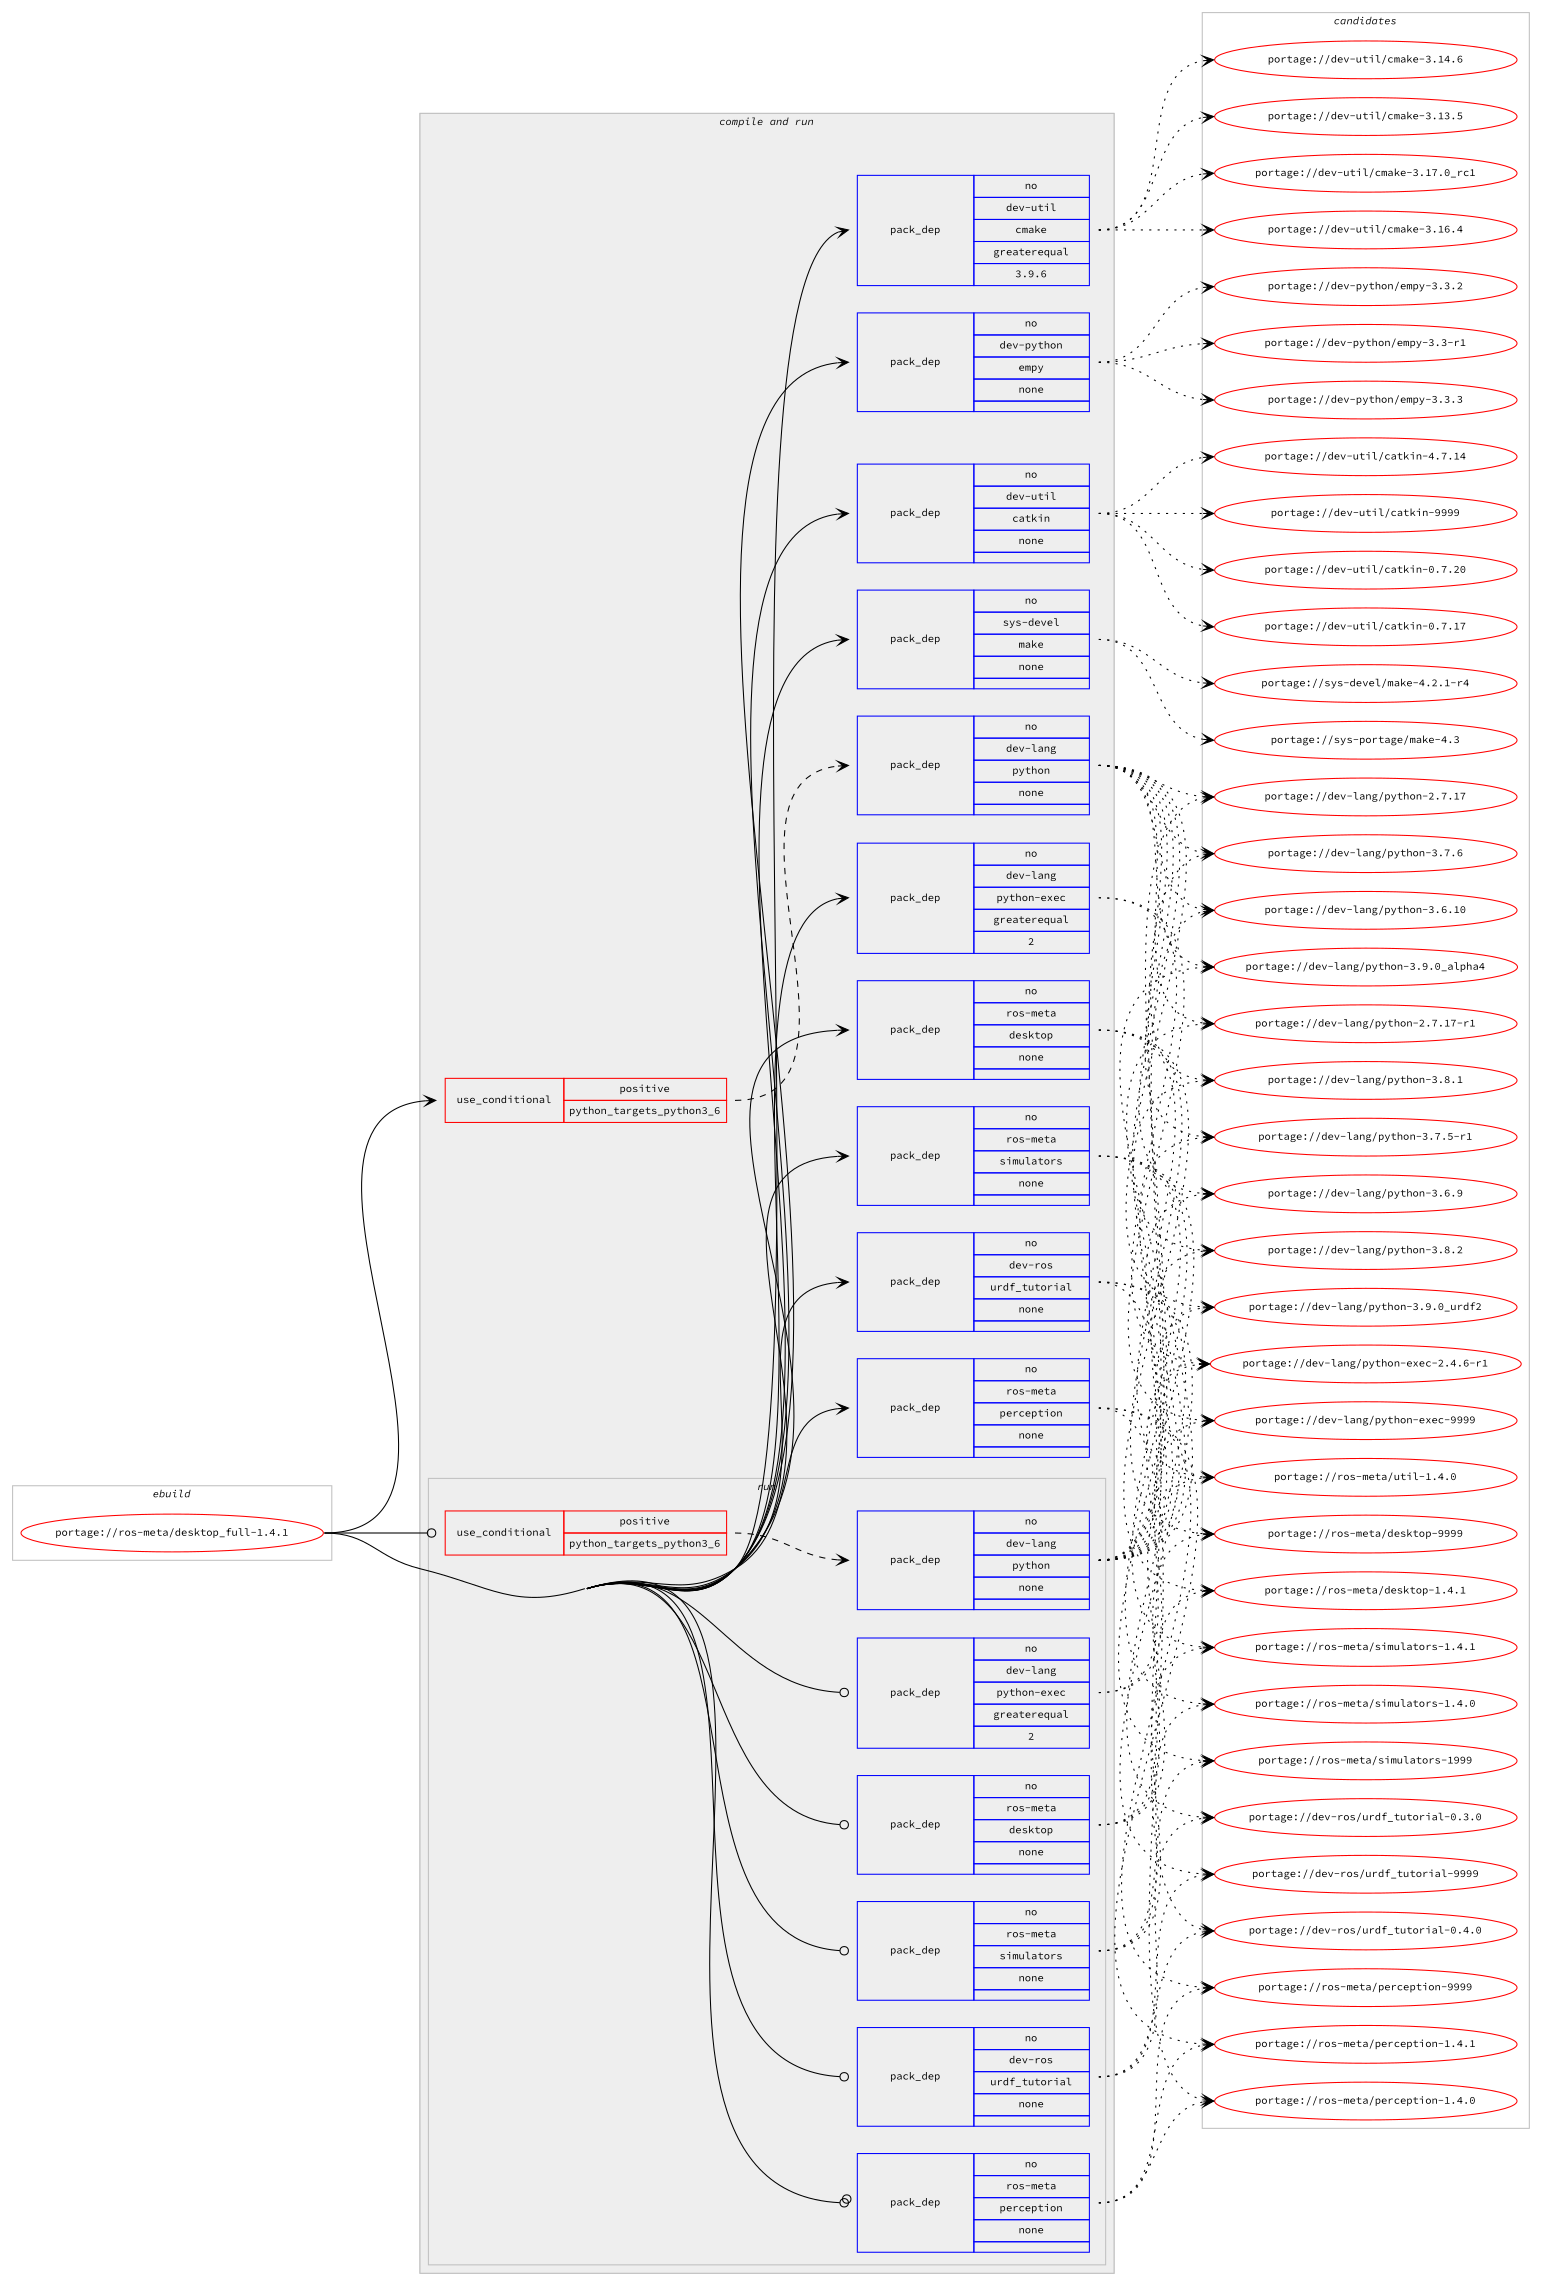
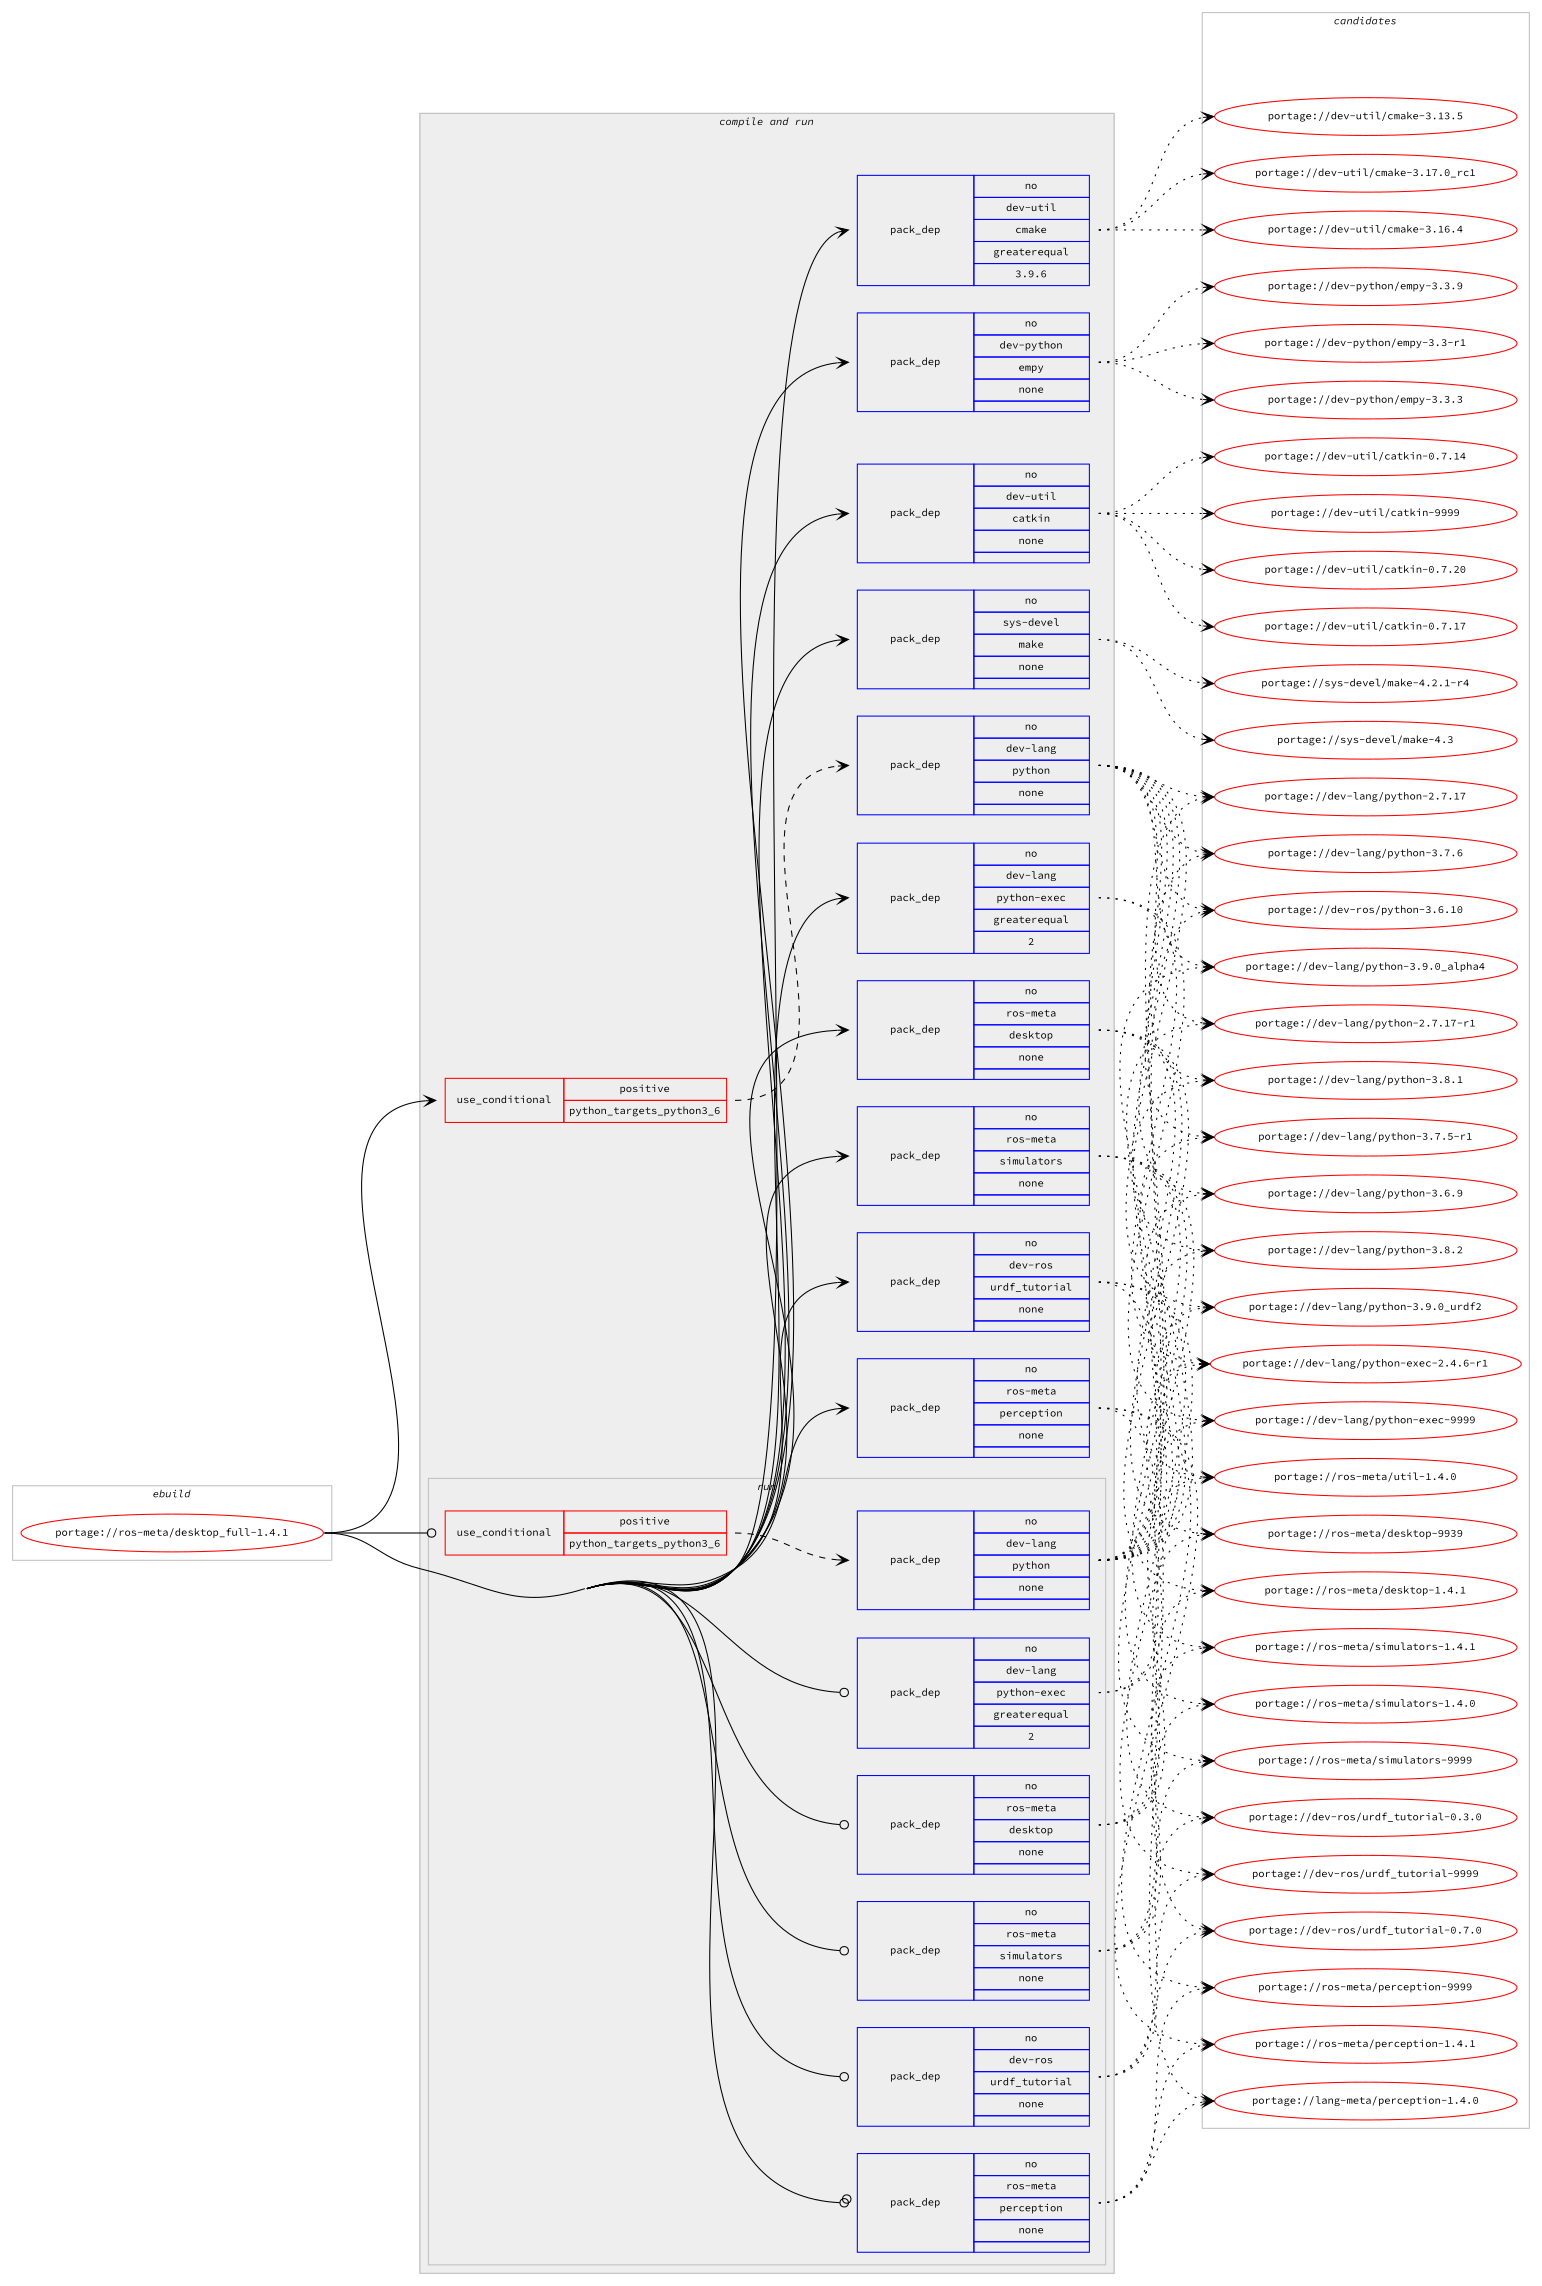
node "portage://dev-util/cmake-3.14.6": removed
node "portage://dev-python/empy-3.3.2": label "portage://dev-python/empy-3.3.2" -> "portage://dev-python/empy-3.3.9"
node "portage://dev-util/catkin-4.7.14": label "portage://dev-util/catkin-4.7.14" -> "portage://dev-util/catkin-0.7.14"
node "portage://sys-portage/make-4.3": label "portage://sys-portage/make-4.3" -> "portage://sys-devel/make-4.3"
node "portage://dev-lang/python-3.6.10": label "portage://dev-lang/python-3.6.10" -> "portage://dev-ros/python-3.6.10"
node "portage://ros-meta/desktop-9999": label "portage://ros-meta/desktop-9999" -> "portage://ros-meta/desktop-9939"
node "portage://ros-meta/simulators-1999": label "portage://ros-meta/simulators-1999" -> "portage://ros-meta/simulators-9999"
node "portage://dev-ros/urdf_tutorial-0.4.0": label "portage://dev-ros/urdf_tutorial-0.4.0" -> "portage://dev-ros/urdf_tutorial-0.7.0"
node "portage://ros-meta/perception-1.4.0": label "portage://ros-meta/perception-1.4.0" -> "portage://lang-meta/perception-1.4.0"
